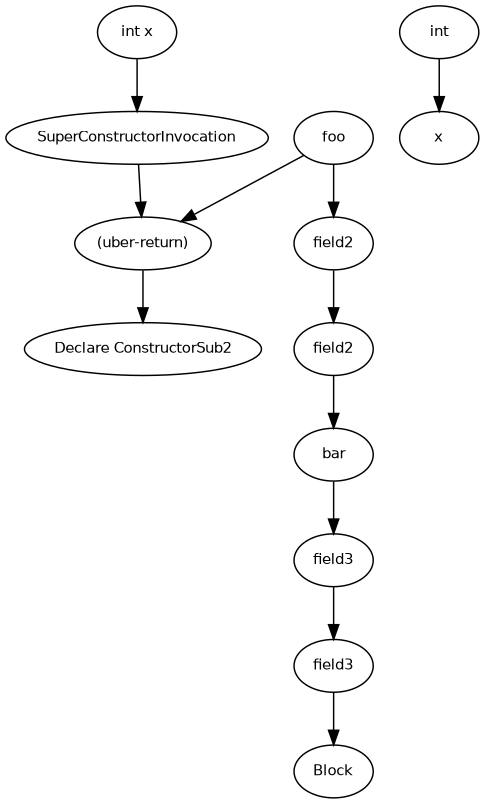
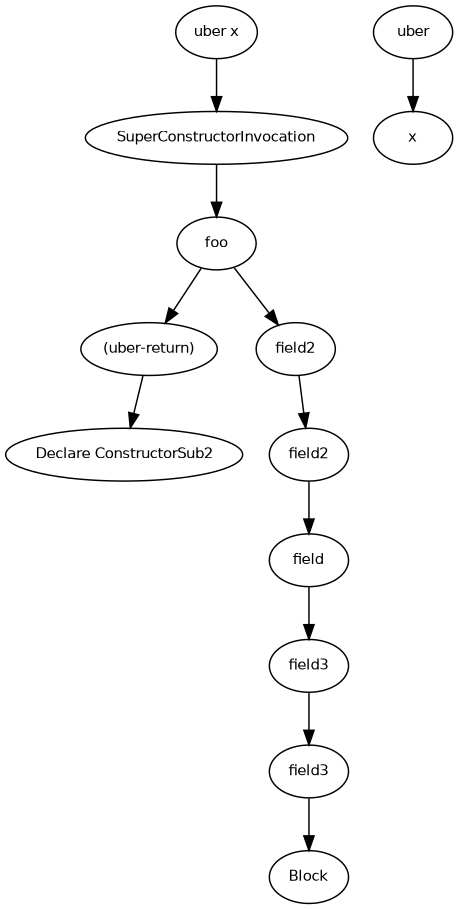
node "int x": label "int x" -> "uber x"
node "int": label "int" -> "uber"
edge "SuperConstructorInvocation" -> "(uber-return)": now "SuperConstructorInvocation" -> "foo"
node "bar": label "bar" -> "field"
